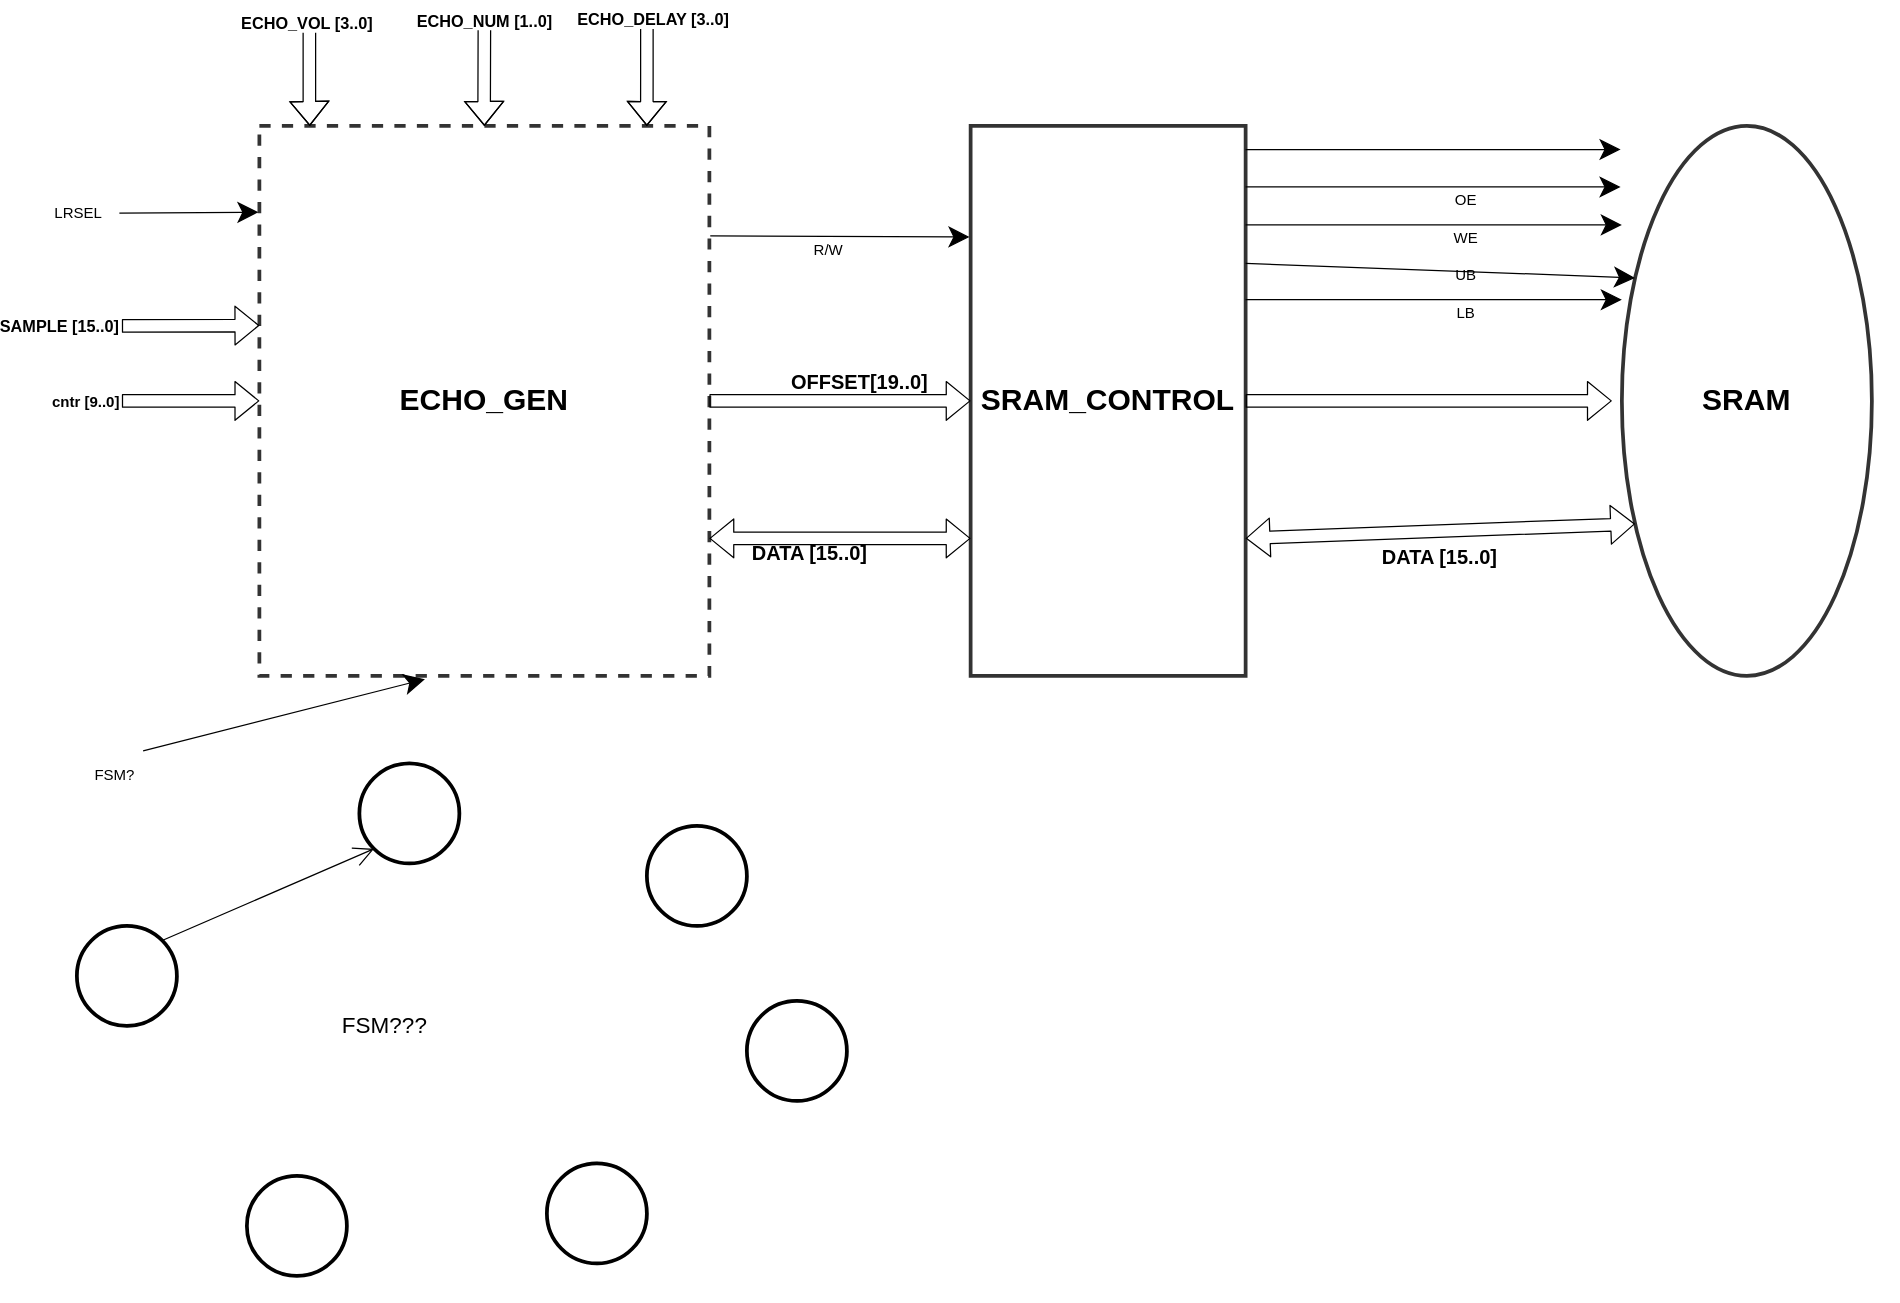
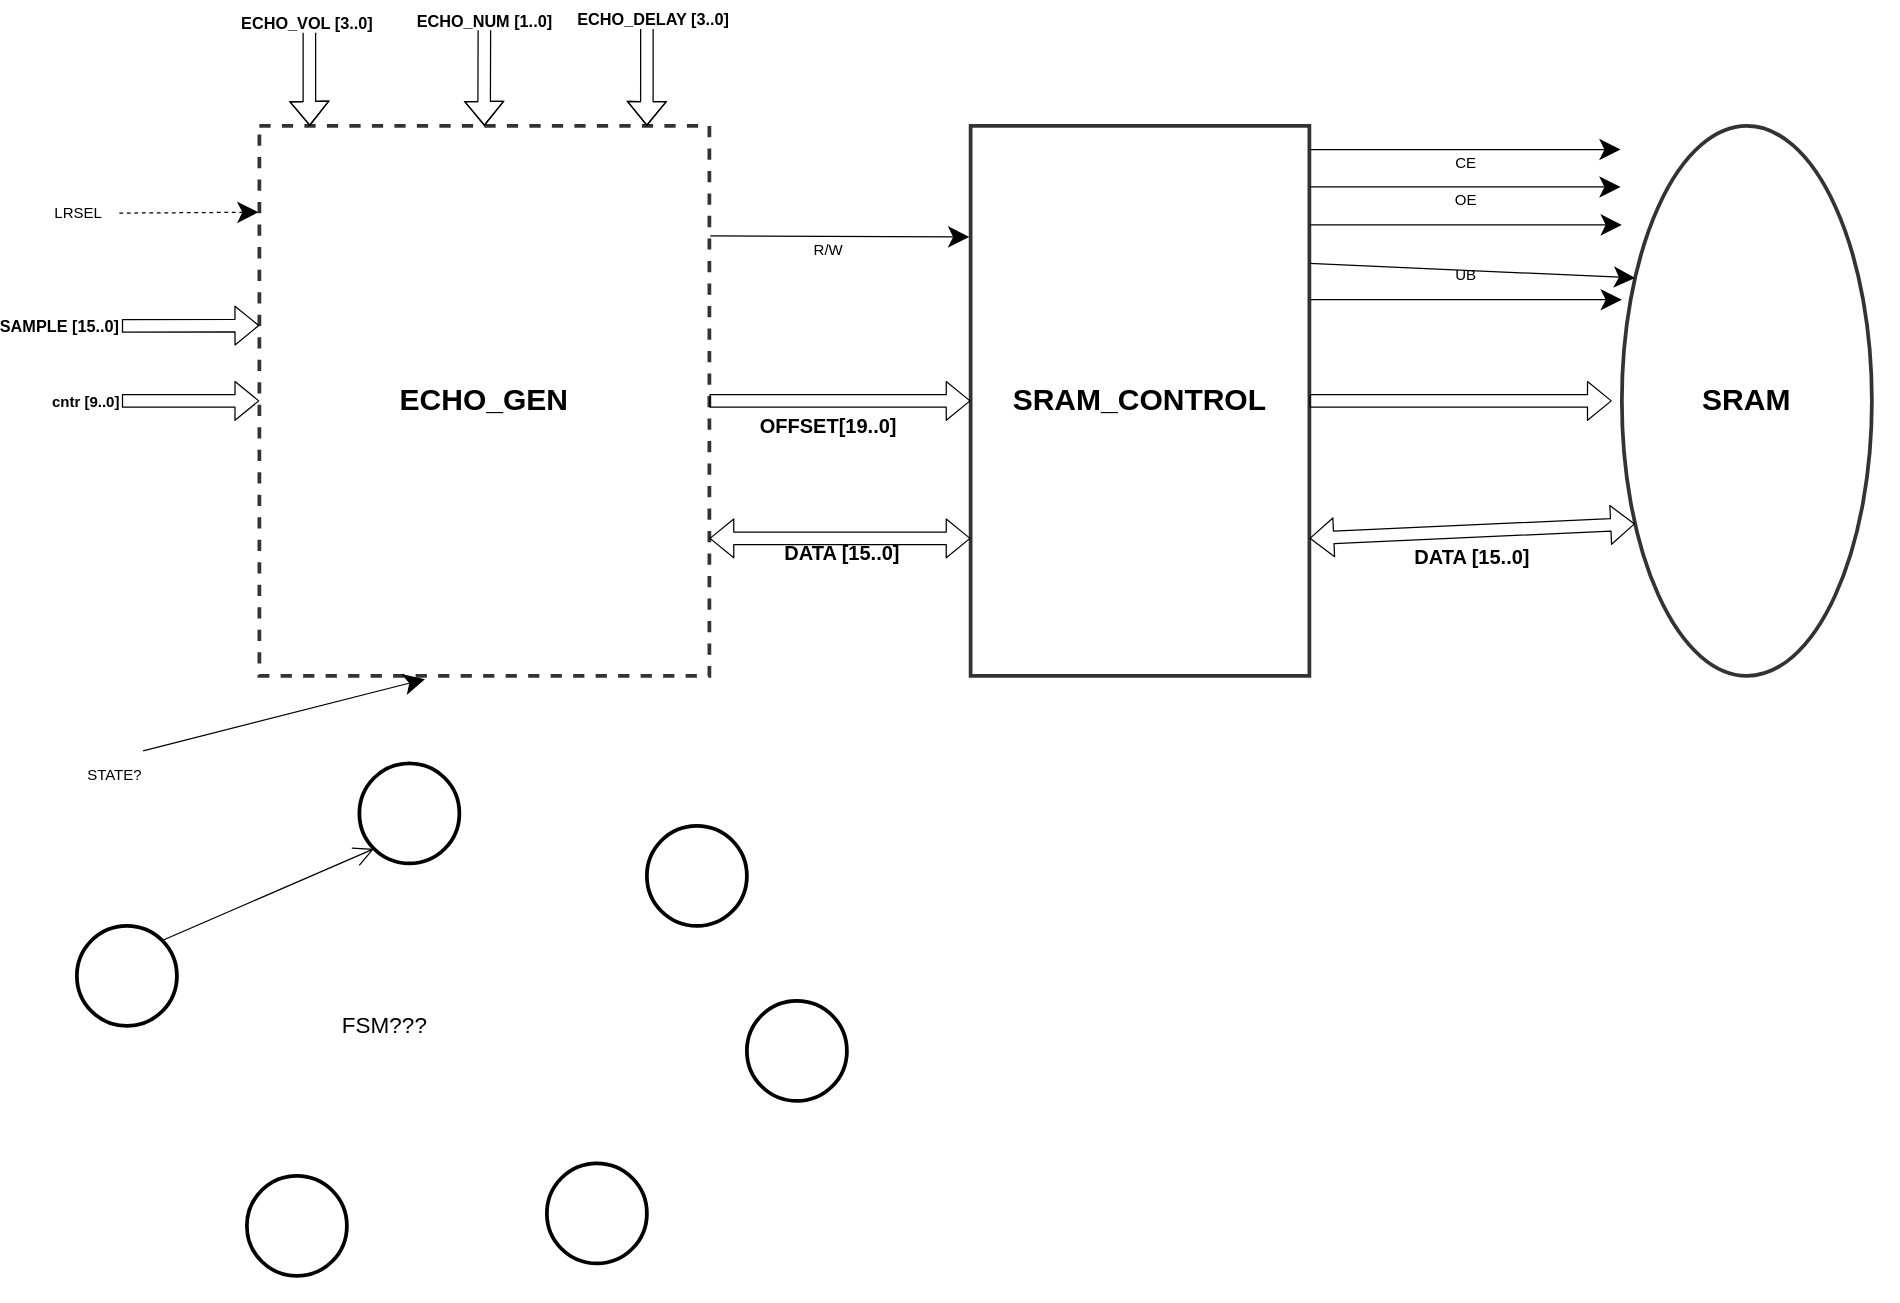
node "CE": added
edge "LRSEL" -> "ECHO_GEN": style solid -> dashed
node "WE": removed
node "LB": removed
node "OFFSET[19..0]": moved (859, 382) -> (828, 426)
node "SRAM_CONTROL": size 275x550 -> 339x550
node "FSM?": label "FSM?" -> "STATE?"
